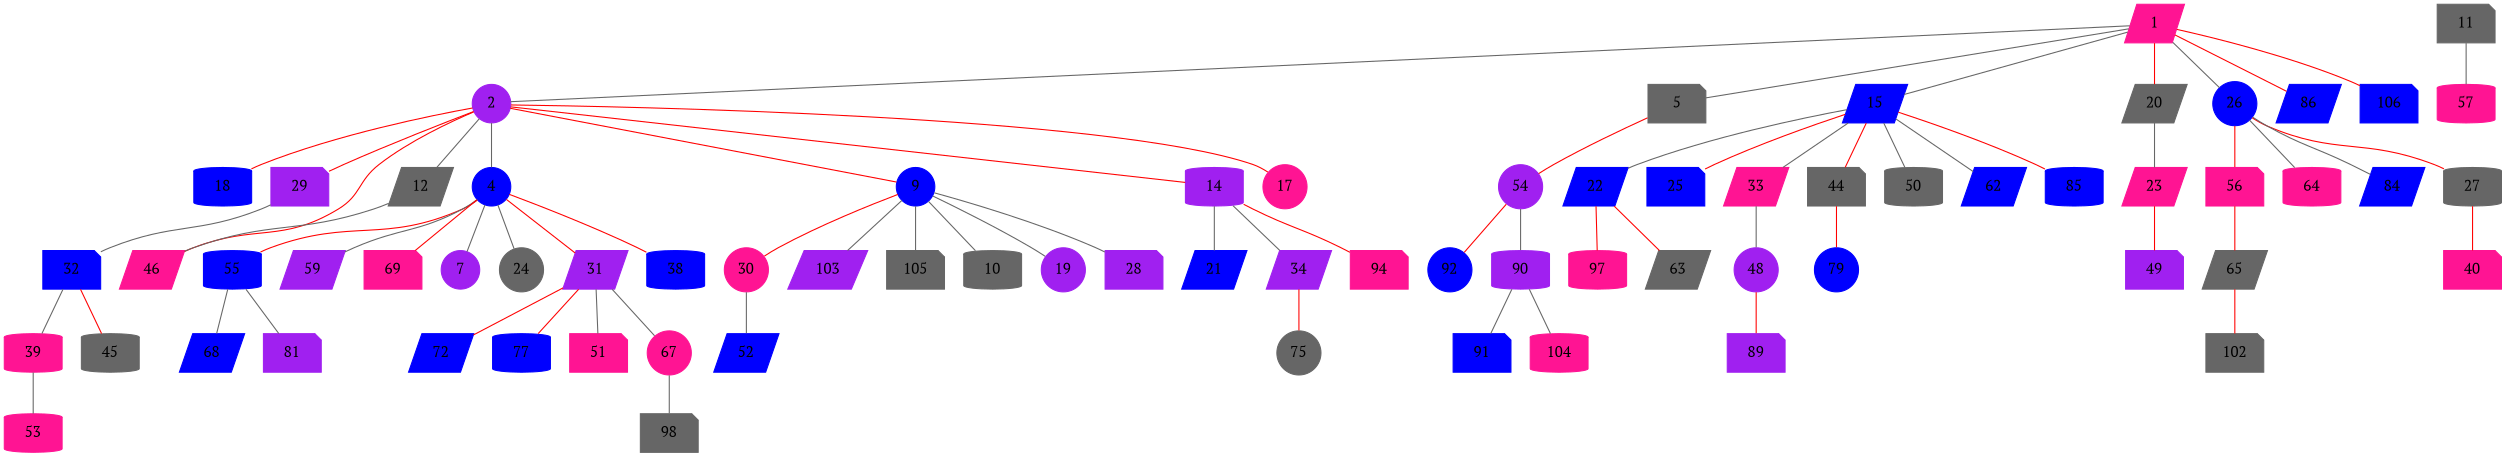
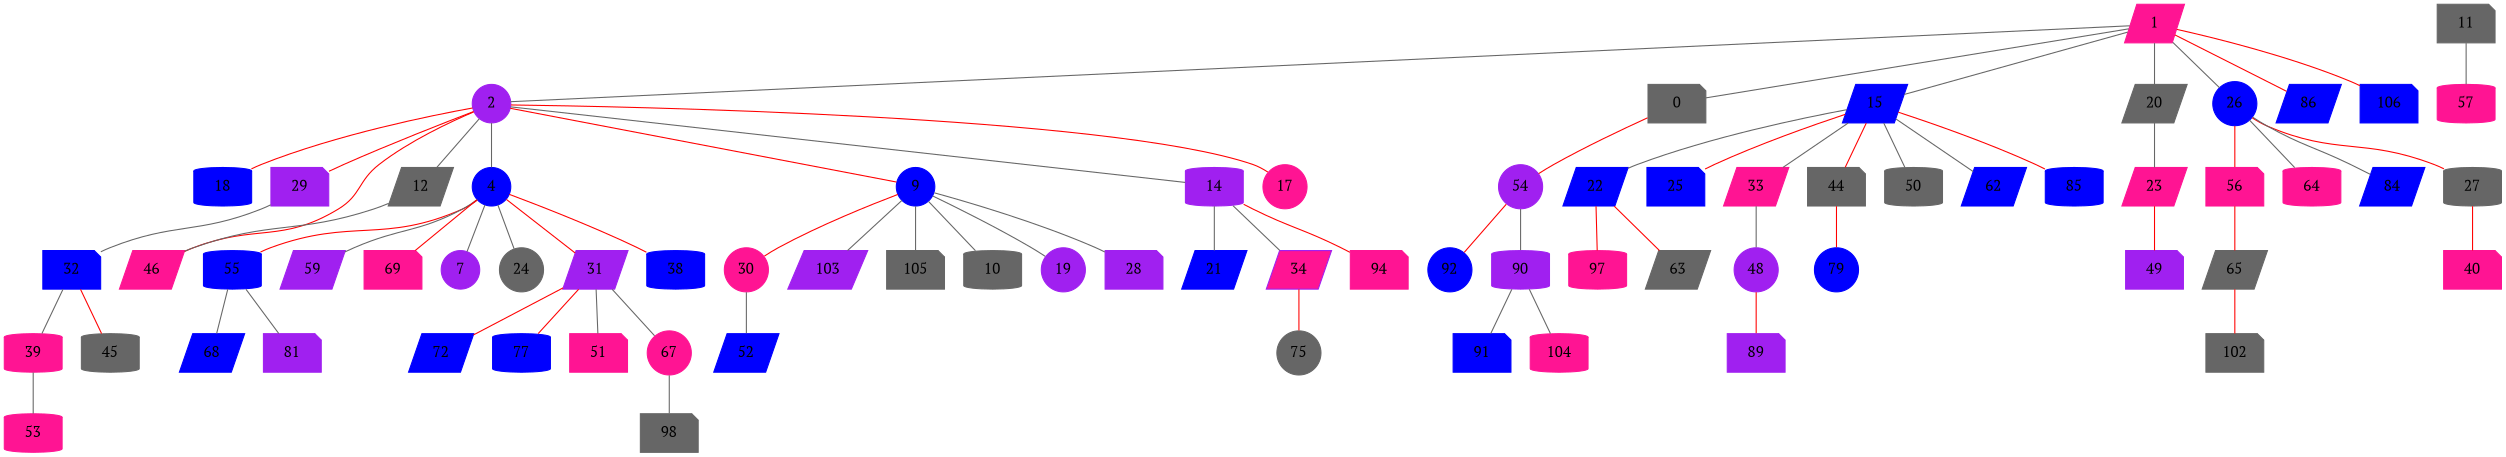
edge "1" -- "20": color red -> gray40
node "5": label "5" -> "0"
edge "2" -- "14": color red -> gray40
node "34": fillcolor purple -> deeppink
